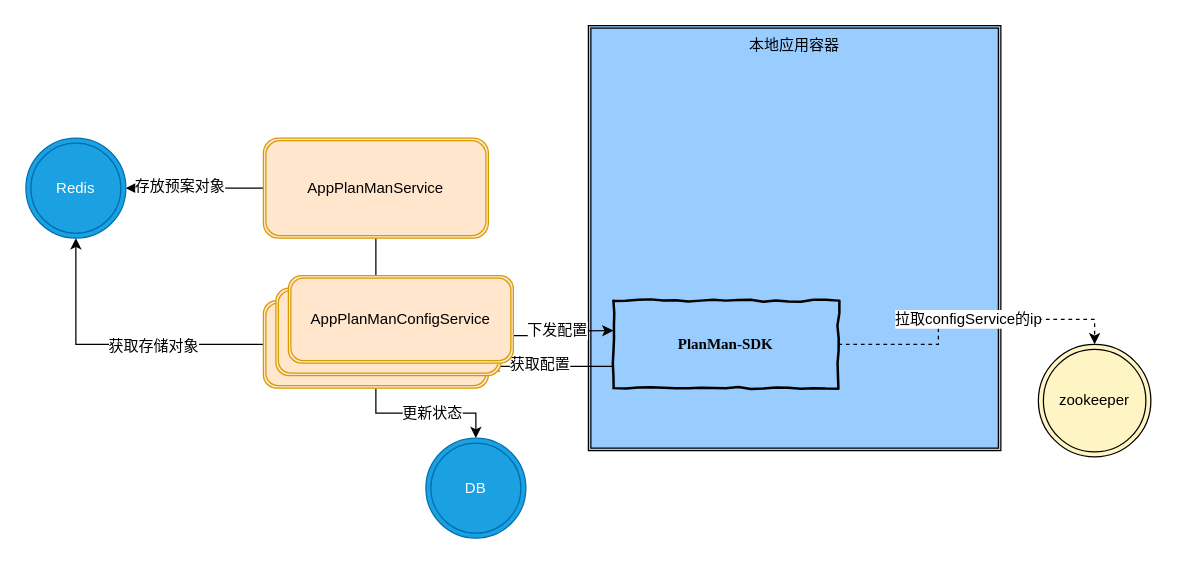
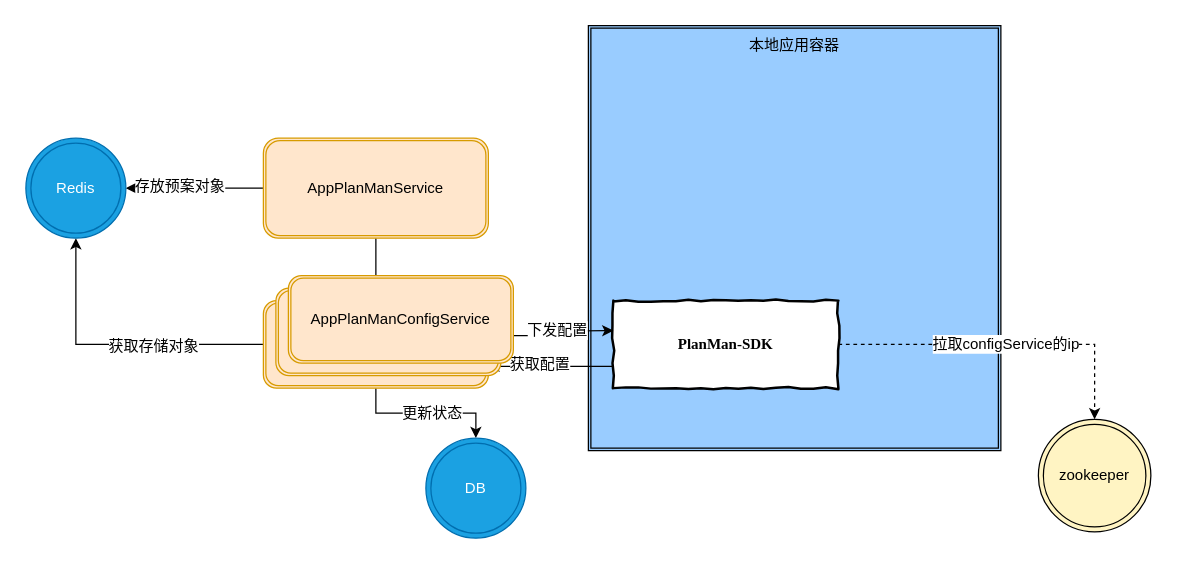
node "PlanMan-SDK": fillcolor #99ccff -> #ffffff
node "zookeeper": moved (1094, 401) -> (1094, 476)
